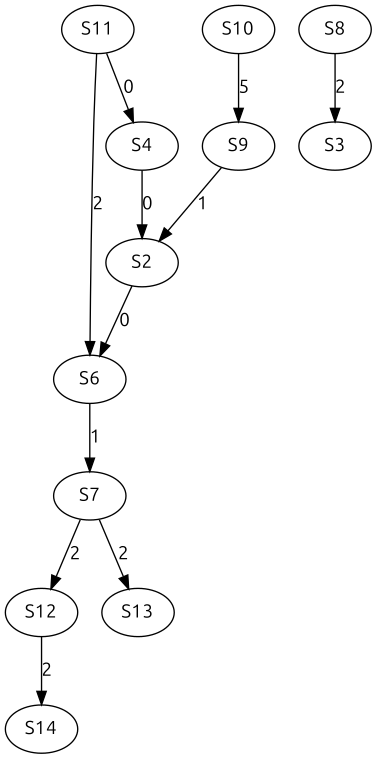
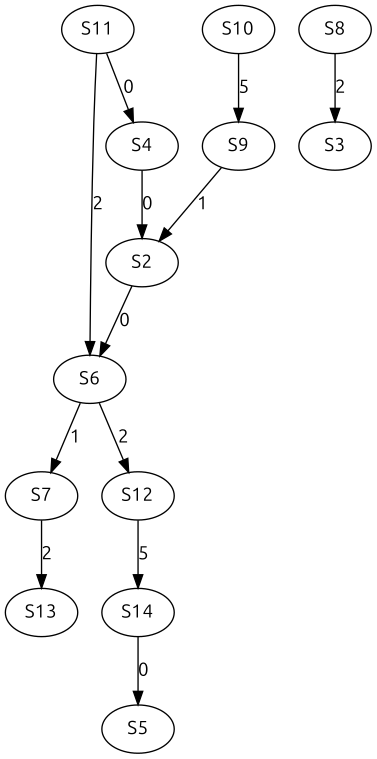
edge "S7" -> "S12": now "S6" -> "S12"
edge "S12" -> "S14": label "2" -> "5"
node "S5": added
